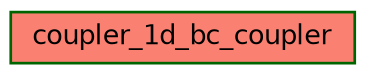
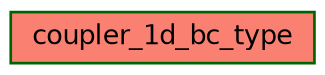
node "coupler_1d_bc_coupler": label "coupler_1d_bc_coupler" -> "coupler_1d_bc_type"
